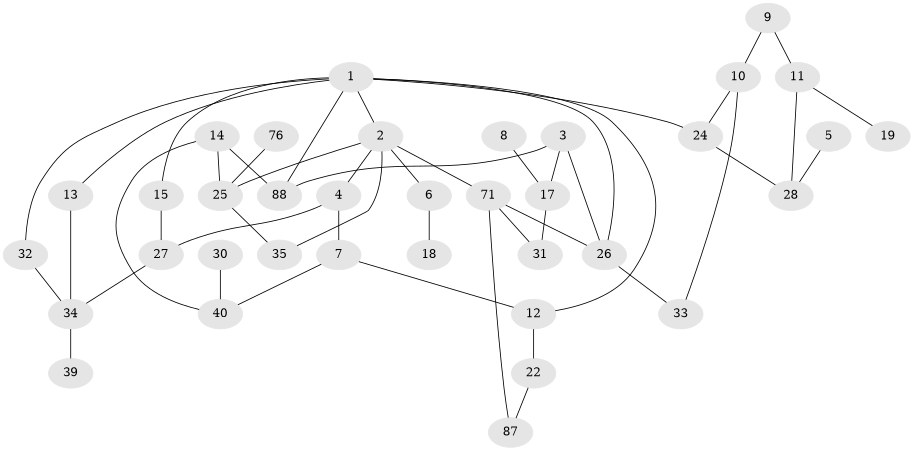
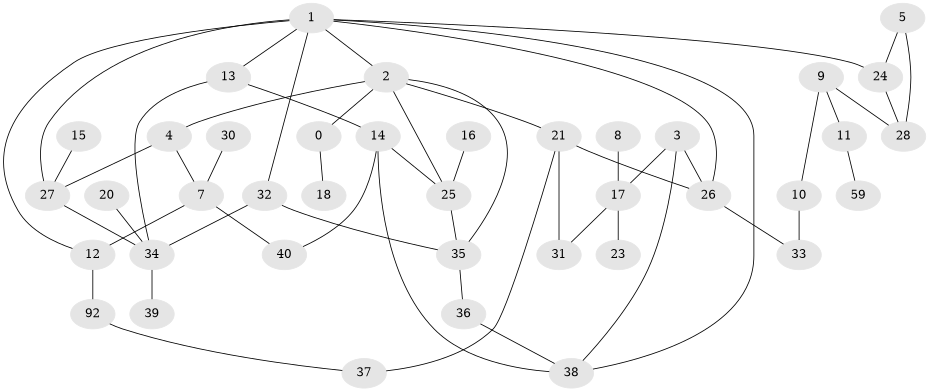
edge "13" -- "14": added
edge "10" -- "24": now "5" -- "24"
edge "1" -- "15": now "1" -- "27"
node "76": label "76" -> "16"
edge "11" -- "28": now "9" -- "28"
node "19": label "19" -> "59"
node "20": added
node "88": label "88" -> "38"
node "6": label "6" -> "0"
node "71": label "71" -> "21"
edge "32" -- "35": added
node "23": added
edge "30" -- "40": now "30" -- "7"
node "36": added
node "22": label "22" -> "92"
node "87": label "87" -> "37"
